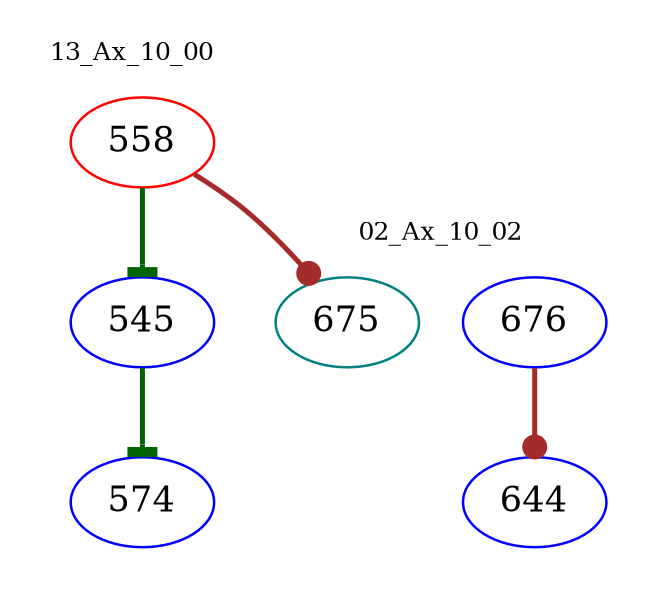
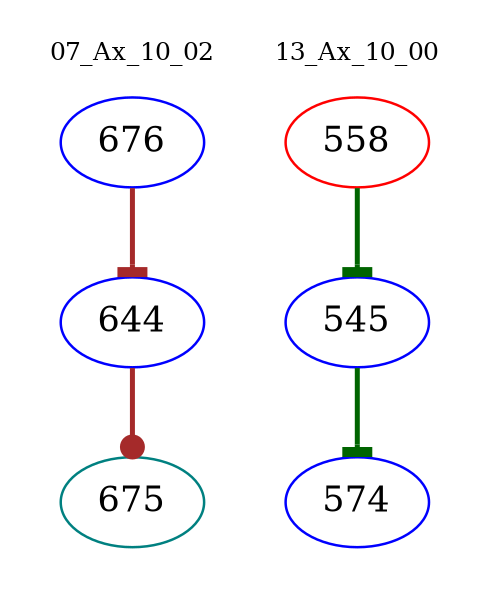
edge "558" -> "675": now "644" -> "675"
cluster "02_Ax_10_02": label "02_Ax_10_02" -> "07_Ax_10_02"
edge "676" -> "644": arrowhead dot -> tee
